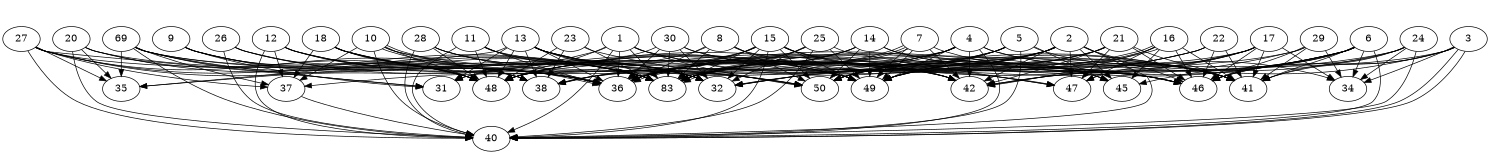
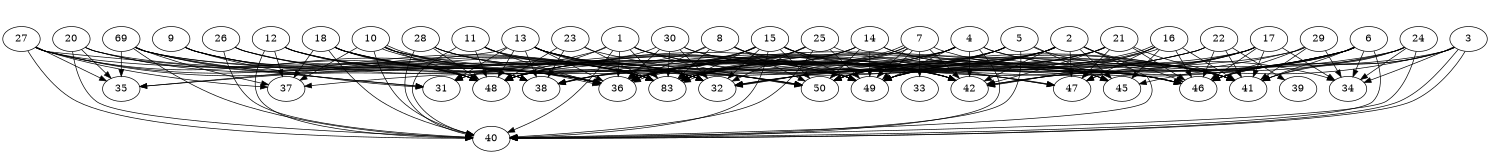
edge "10" -> "42": added
edge "7" -> "32": added
node "33": added
node "39": added
edge "37" -> "40": now "18" -> "40"
